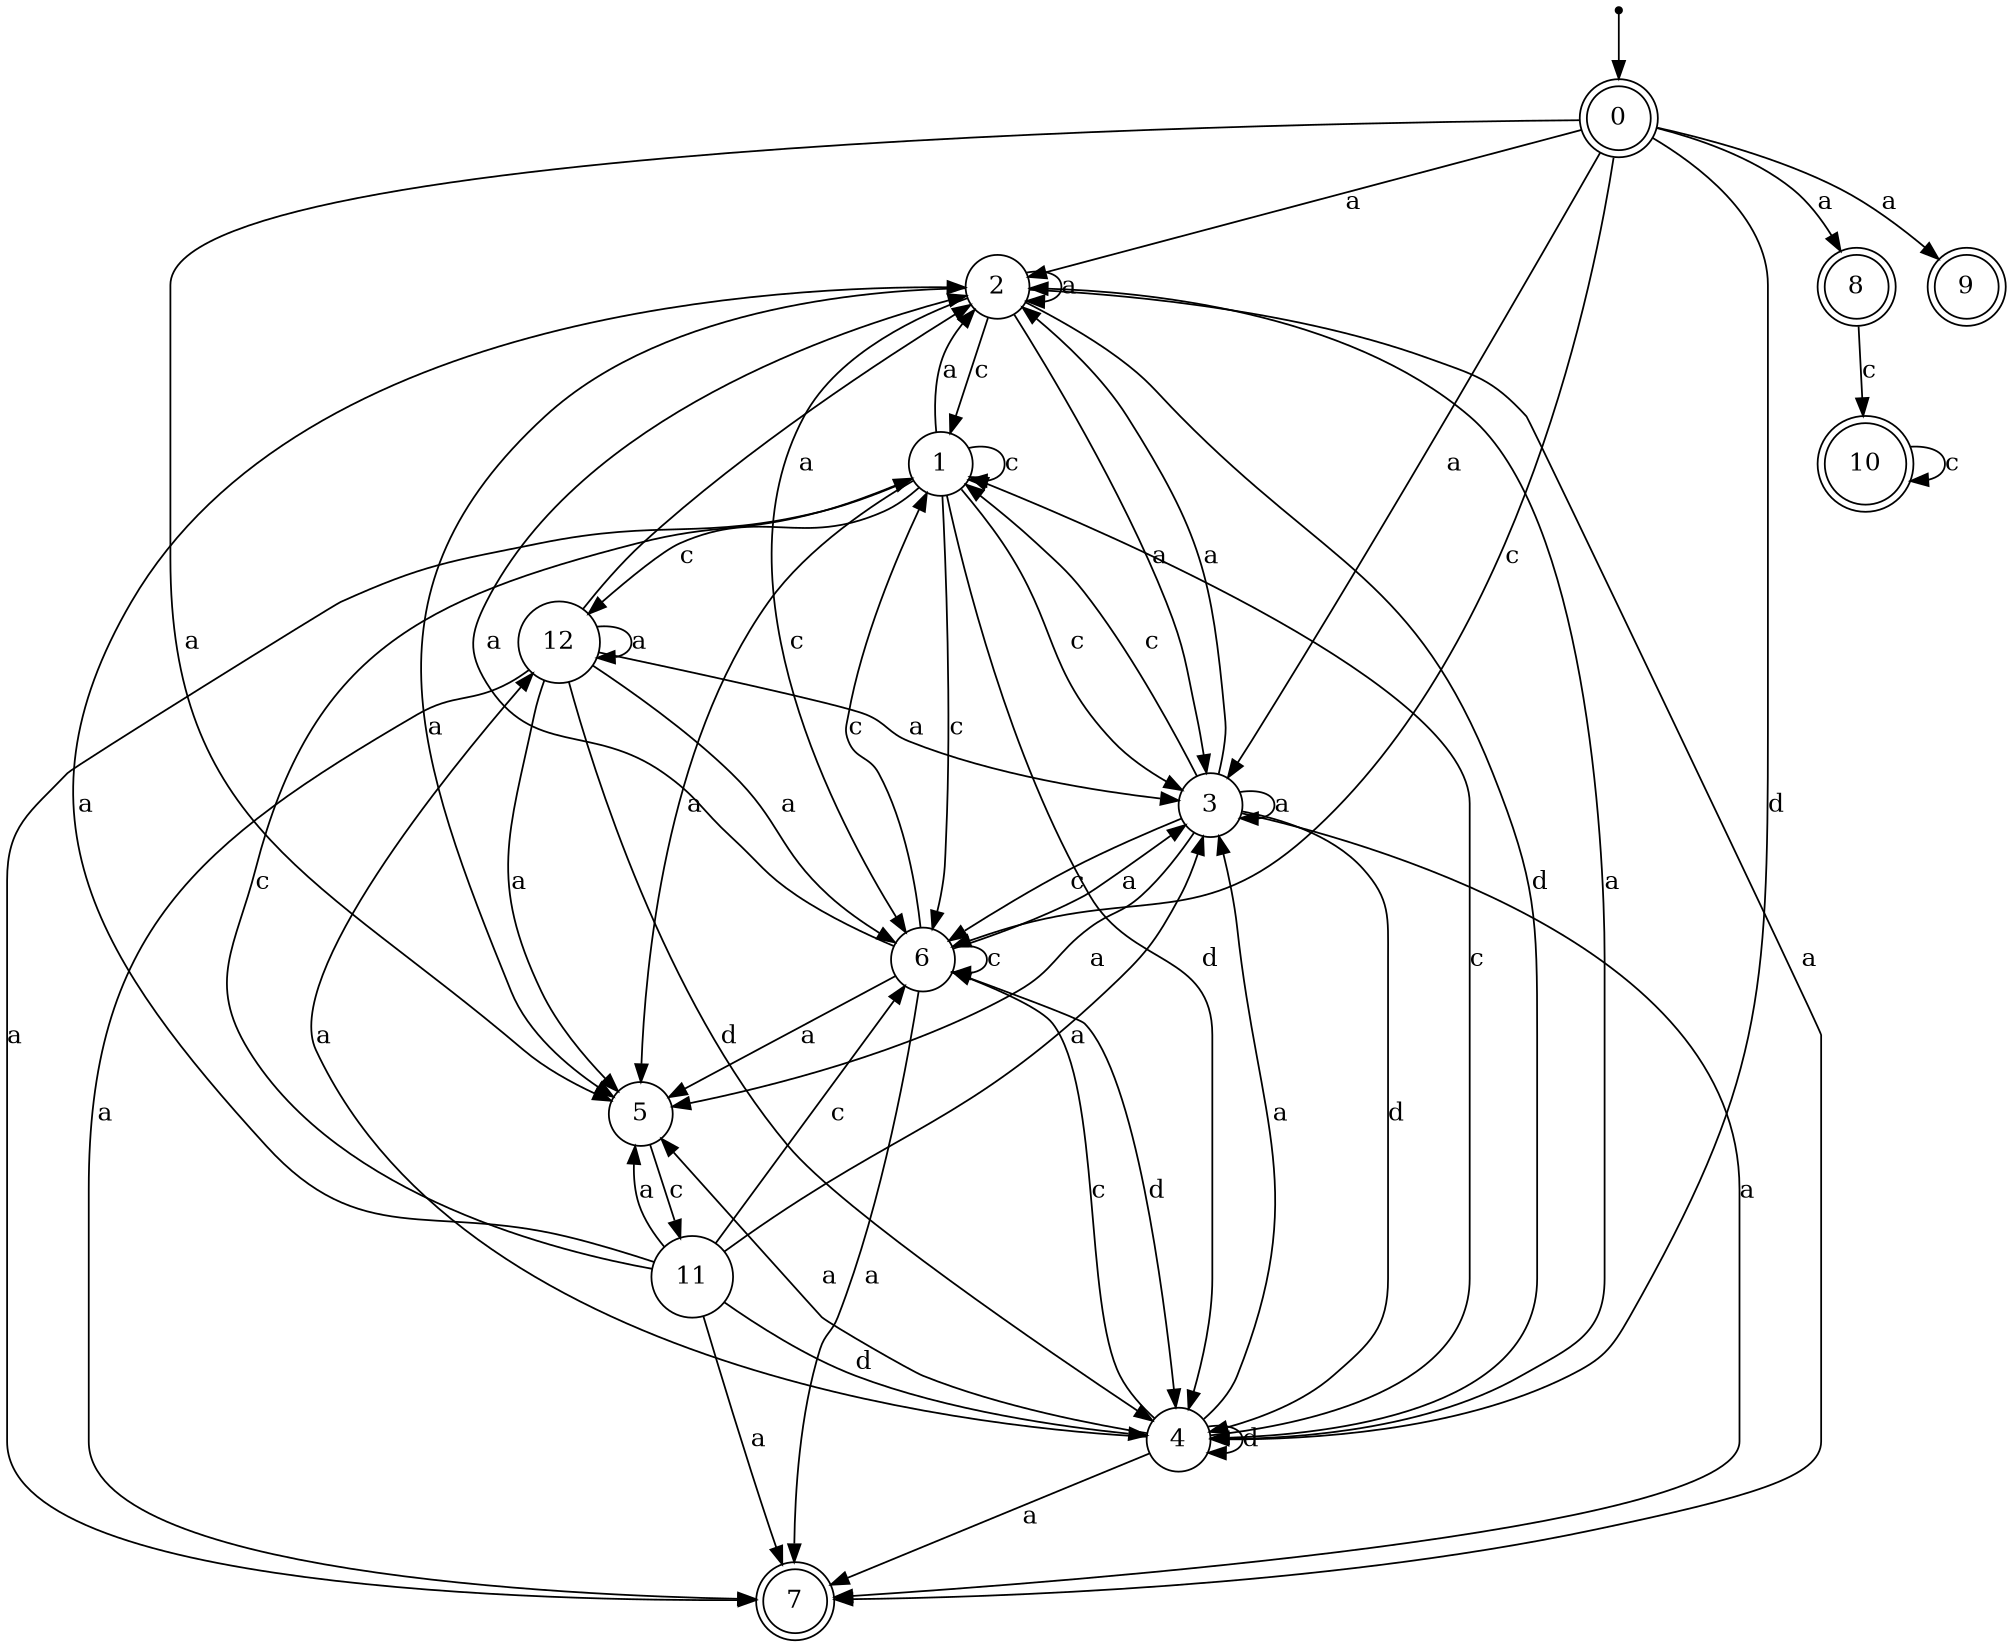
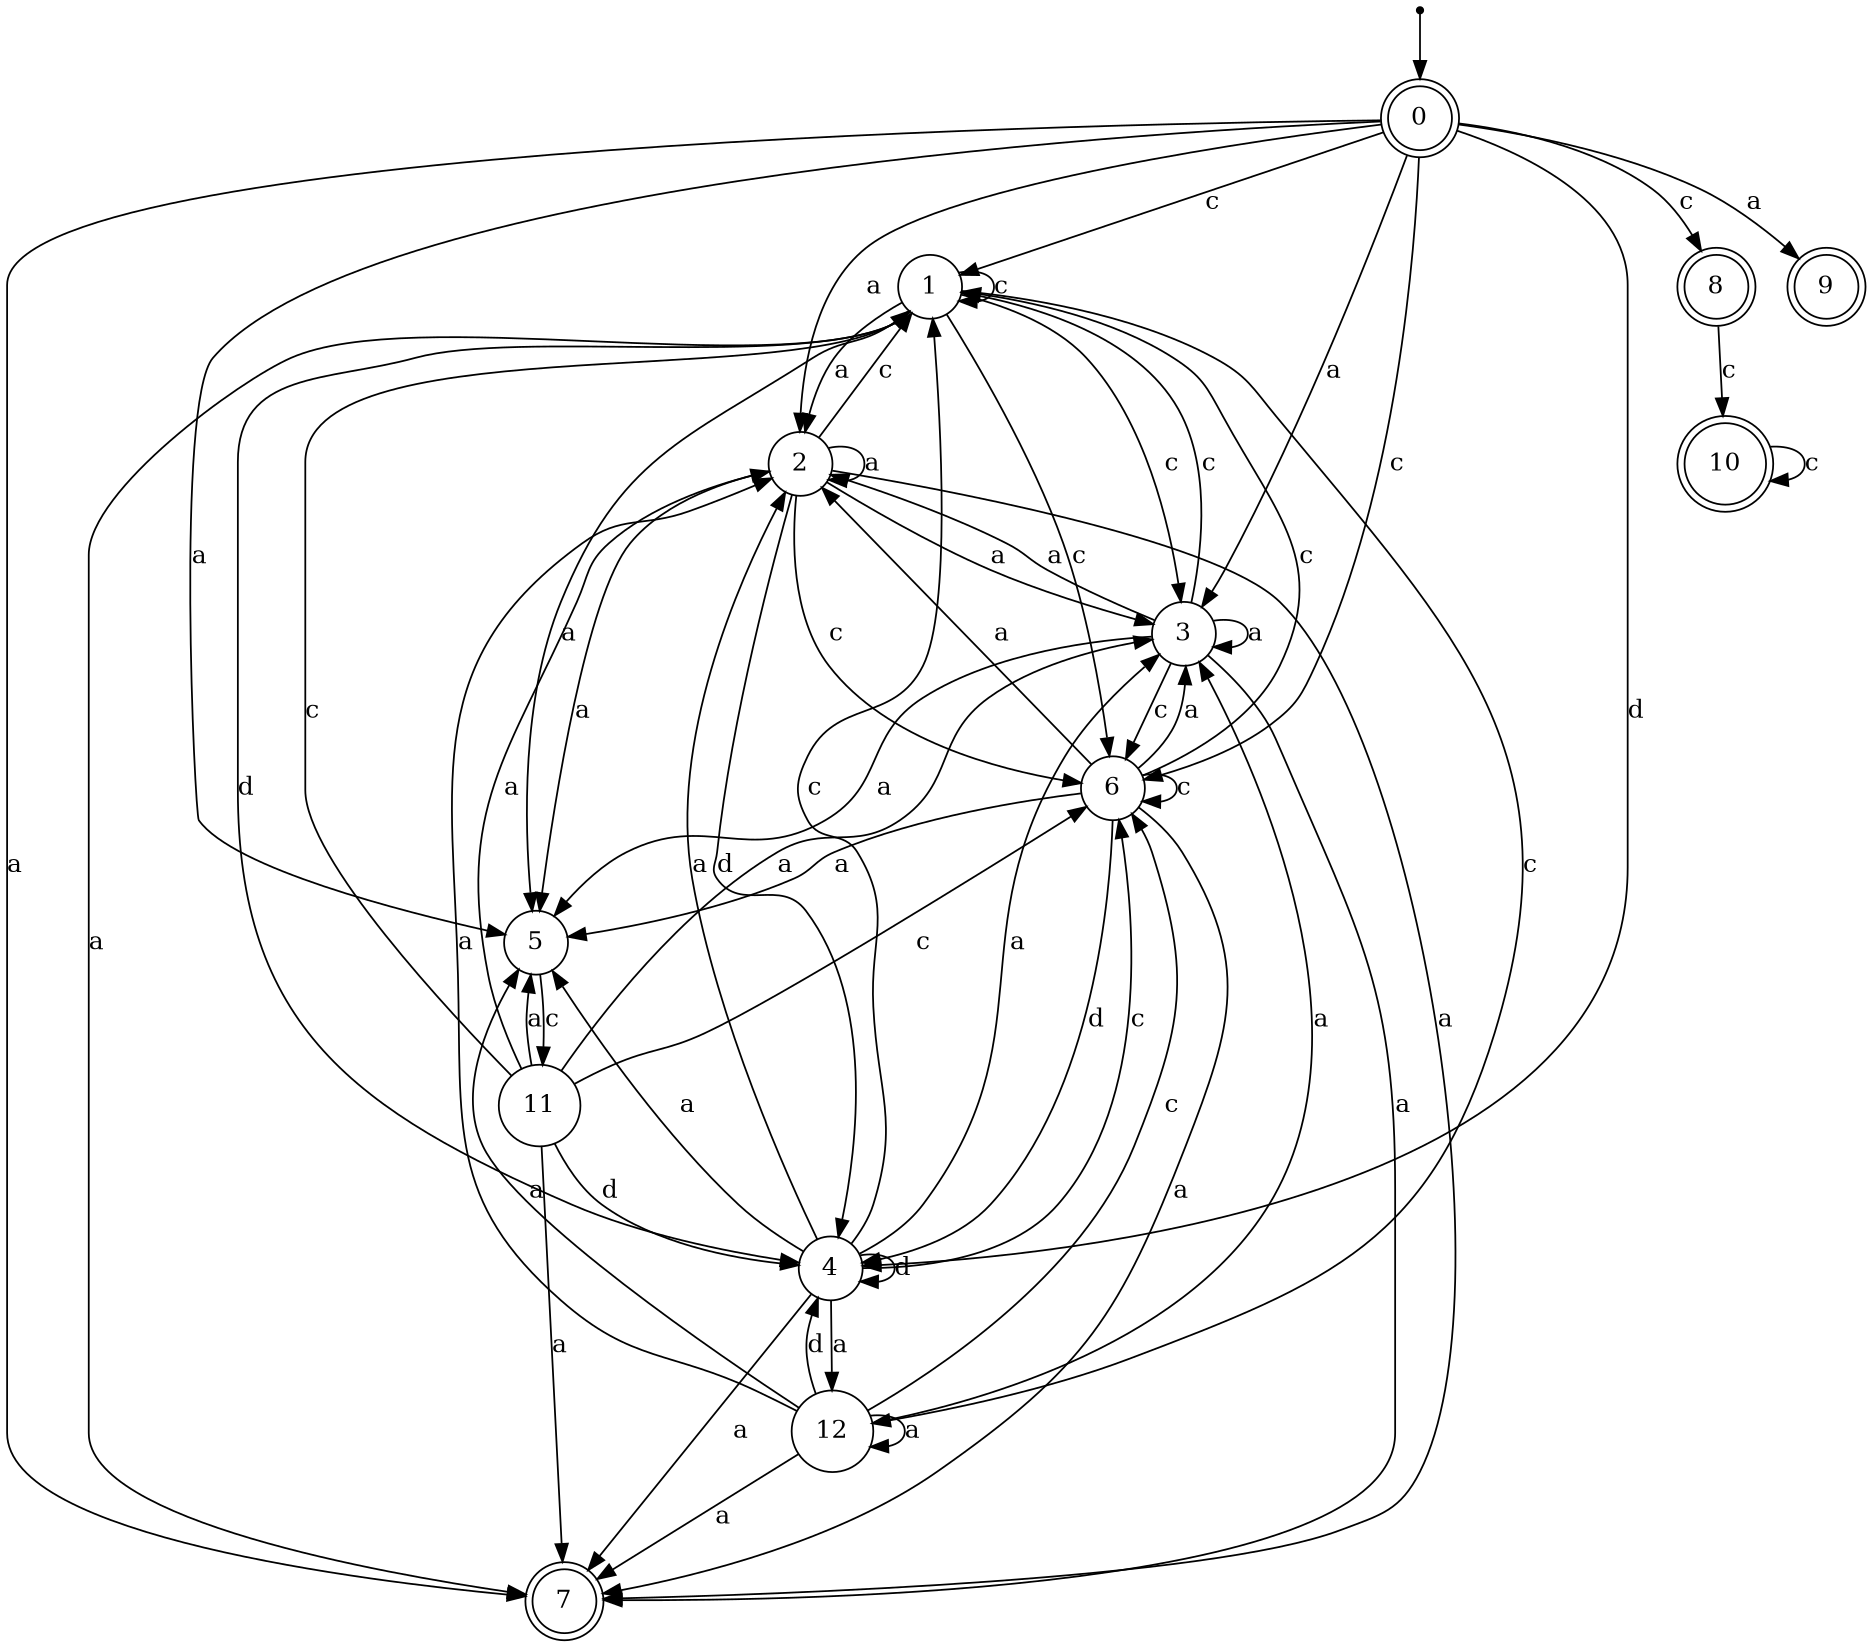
edge "0" -> "1": added, label "c"
edge "0" -> "8": label "a" -> "c"
edge "0" -> "7": added, label "a"
edge "12" -> "6": label "a" -> "c"
edge "3" -> "4": removed, label "d"
